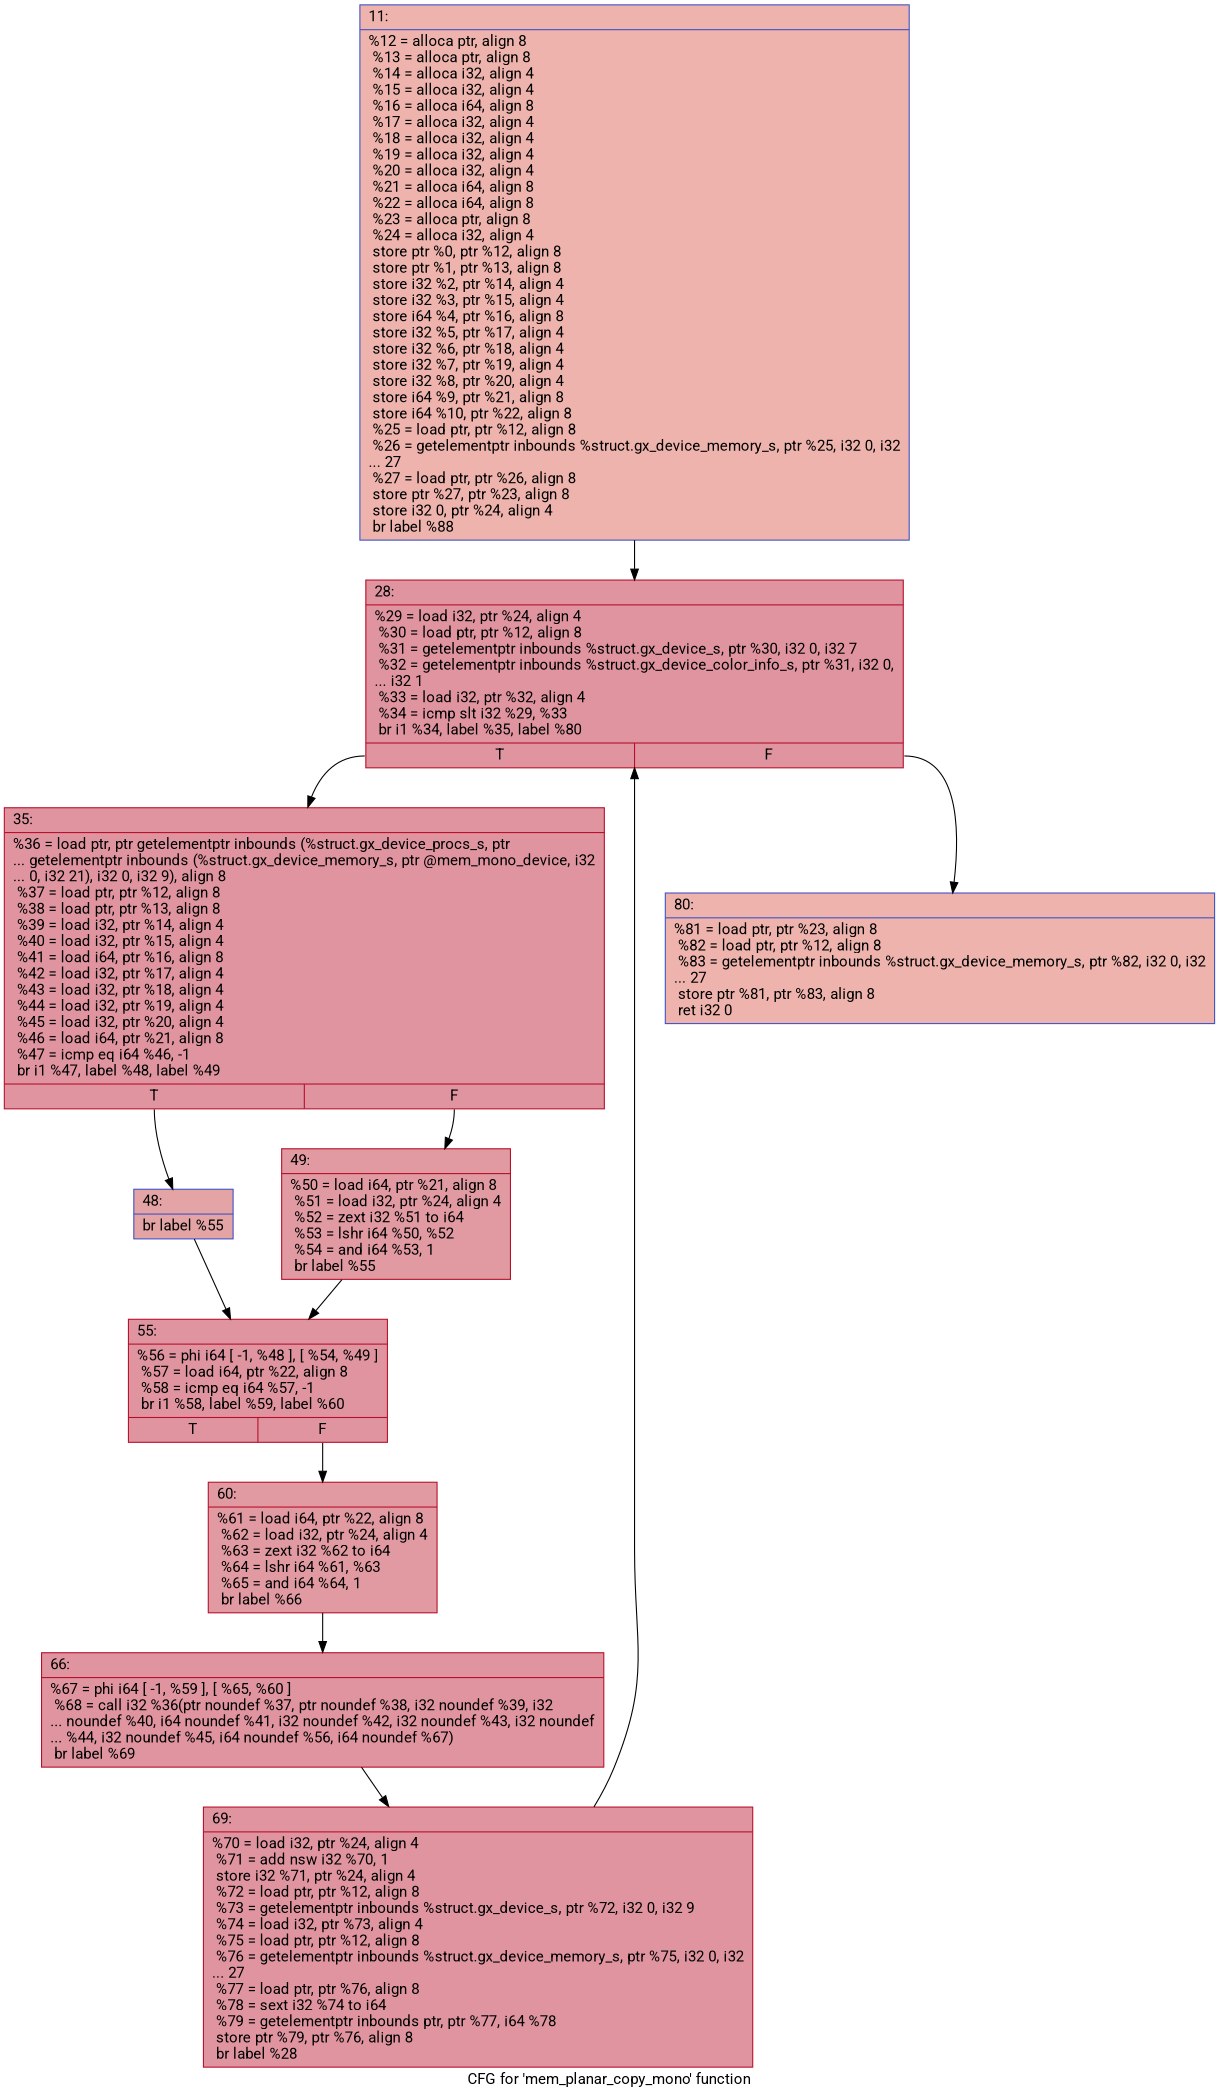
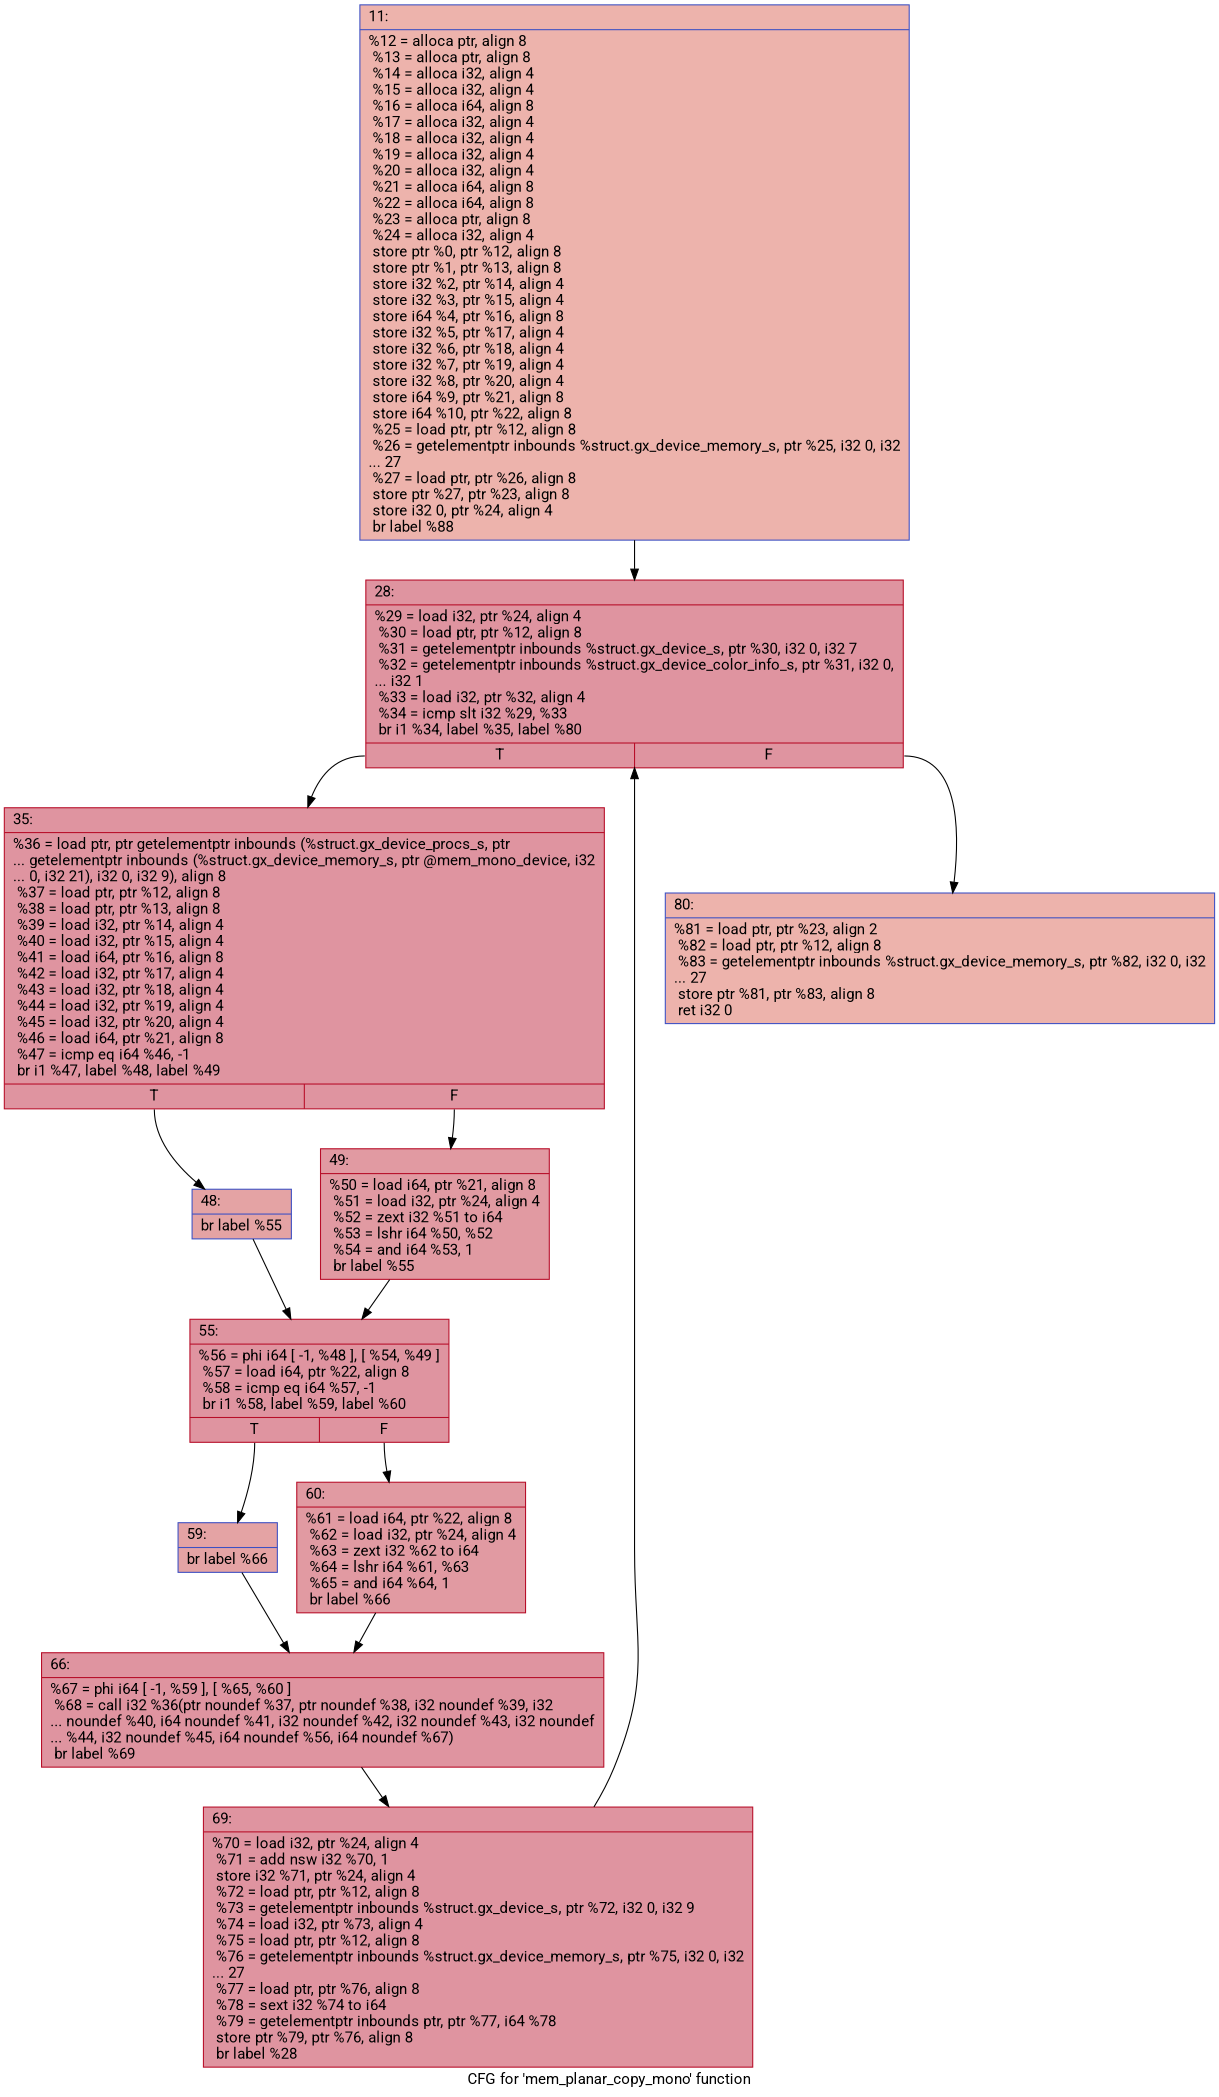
node "80:": text "%81 = load ptr, ptr %23, align 8" -> "%81 = load ptr, ptr %23, align 2"
node "59:": added
